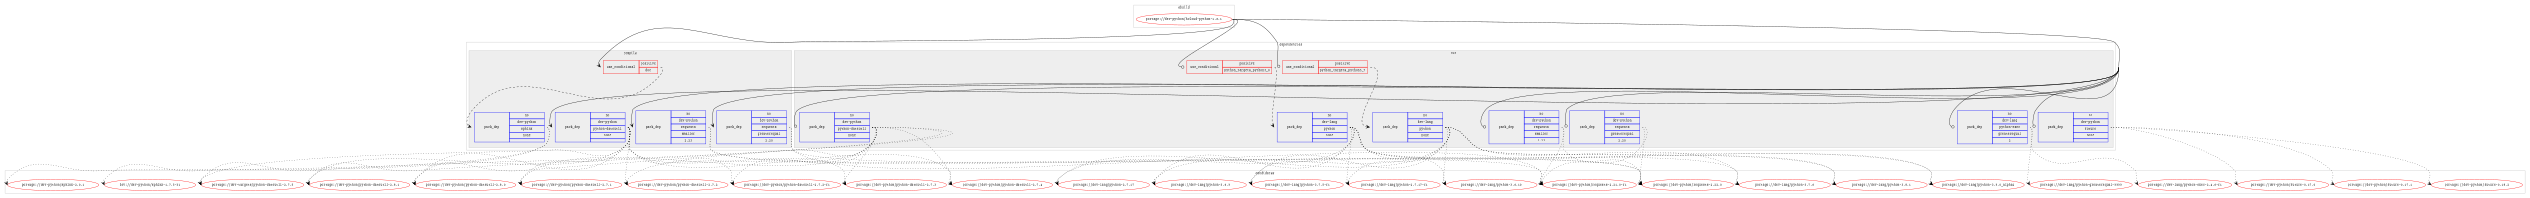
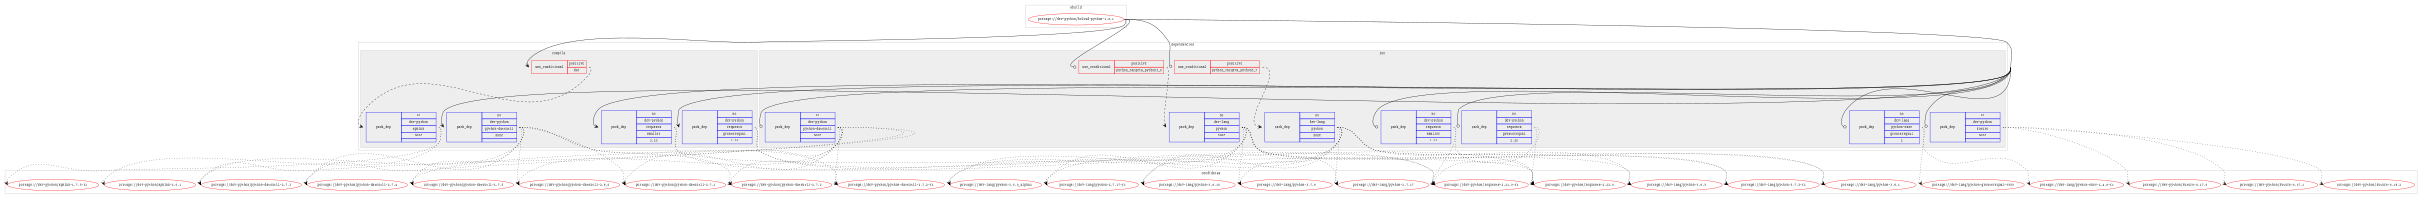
node "dev://dev-python/sphinx-1.7.5-r1": label "dev://dev-python/sphinx-1.7.5-r1" -> "portage://dev-python/sphinx-1.7.5-r1"
node "portage://dev-targets/python-dateutil-2.7.5": label "portage://dev-targets/python-dateutil-2.7.5" -> "portage://dev-python/python-dateutil-2.7.5"
node "portage://dev-python/python-dateutil-2.8.1": removed
